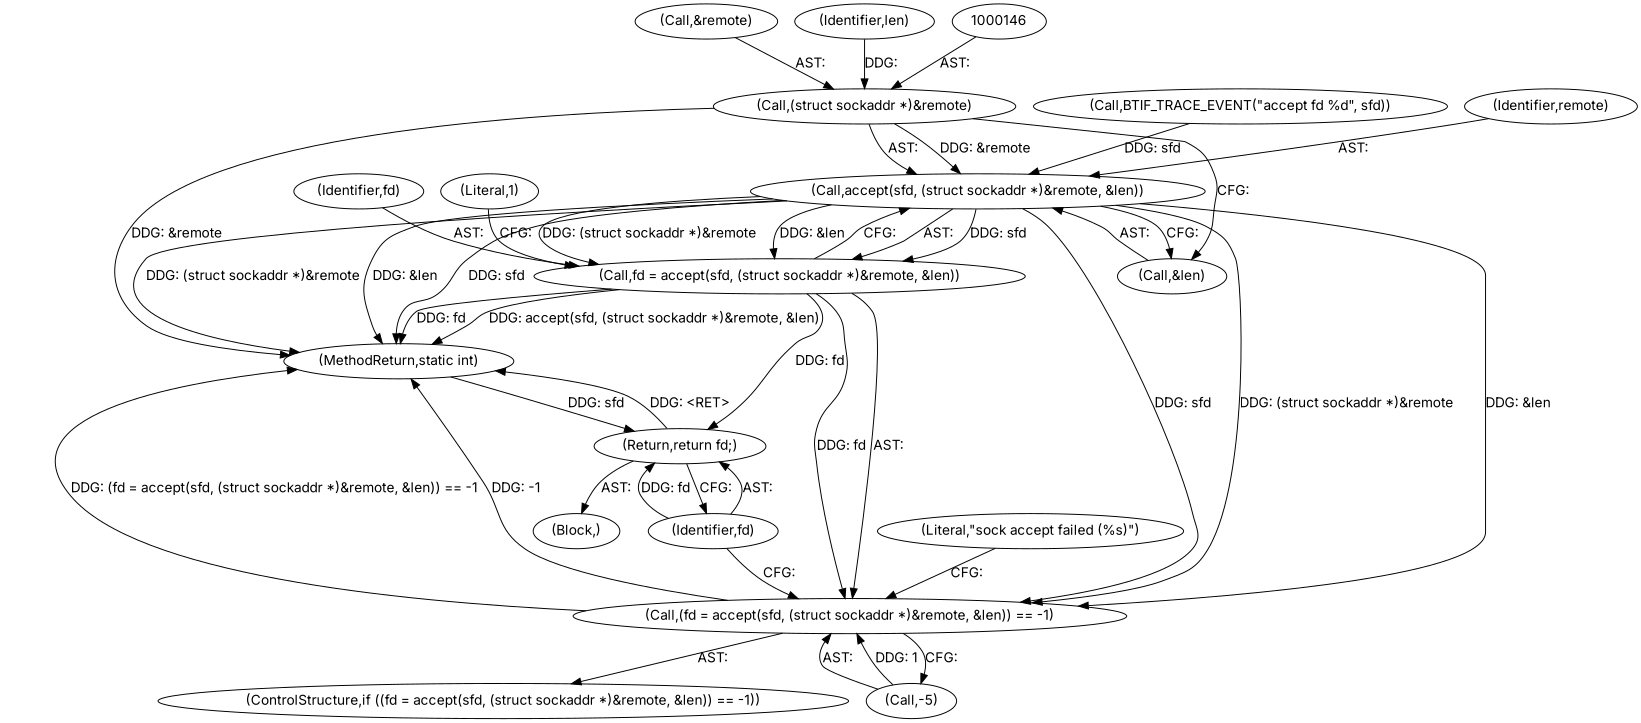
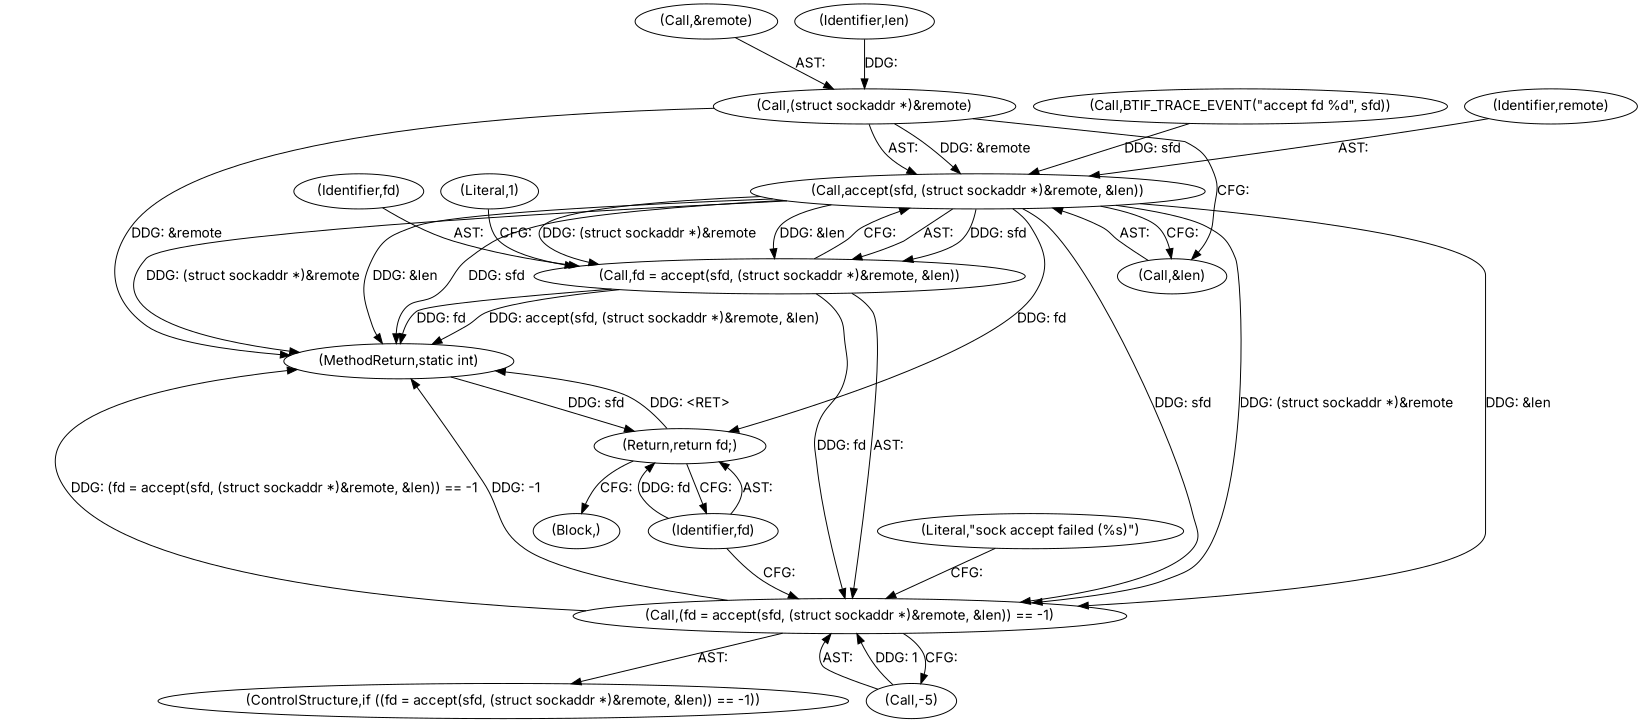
node "1000146": removed
edge "(Call,fd = accept(sfd, (struct sockaddr *)&remote, &len))" -> "(Return,return fd;)": now "(Call,accept(sfd, (struct sockaddr *)&remote, &len))" -> "(Return,return fd;)"
edge "(Return,return fd;)" -> "(Block,)": label "AST: " -> "CFG: "
